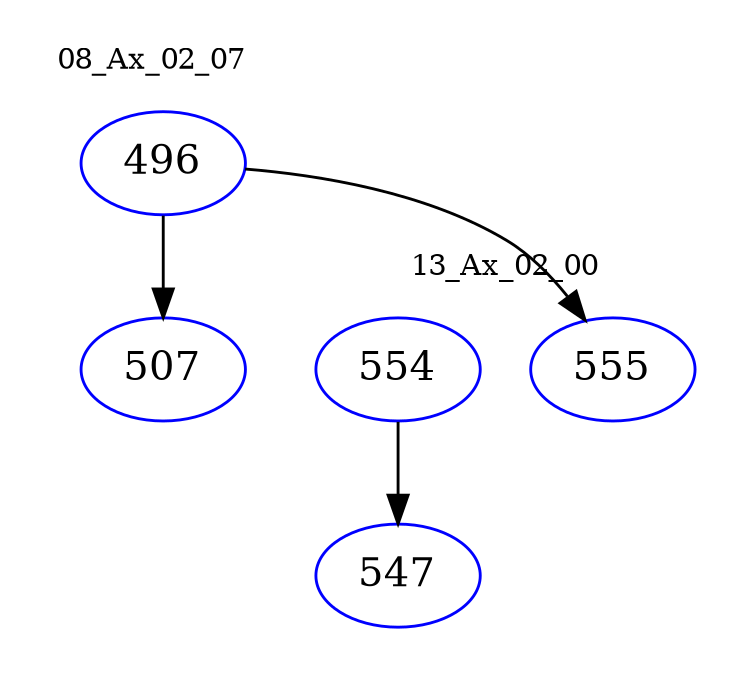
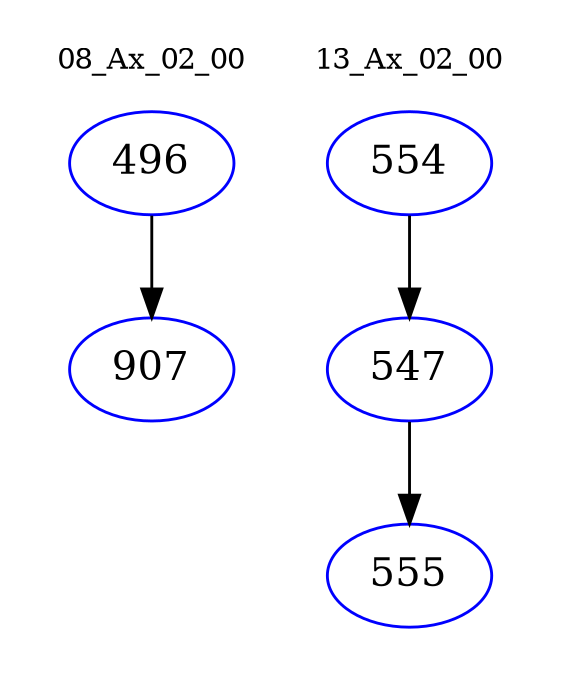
cluster "08_Ax_02_07": label "08_Ax_02_07" -> "08_Ax_02_00"
edge "496" -> "555": now "547" -> "555"
node "507": label "507" -> "907"
